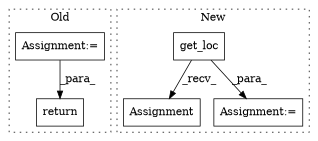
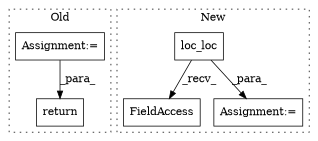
node "get_loc": label "get_loc" -> "loc_loc"
node "Assignment": label "Assignment" -> "FieldAccess"
